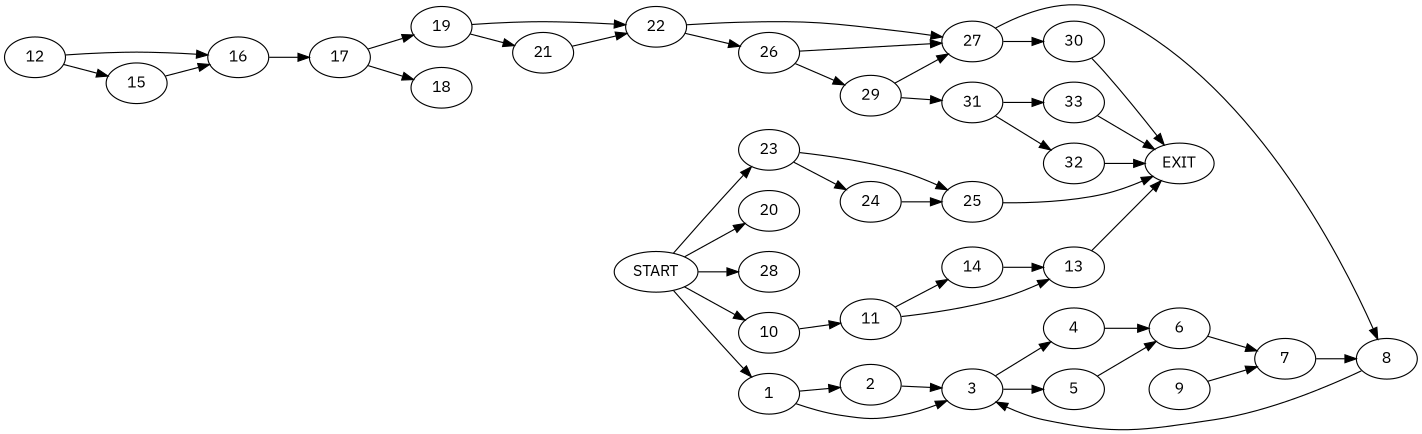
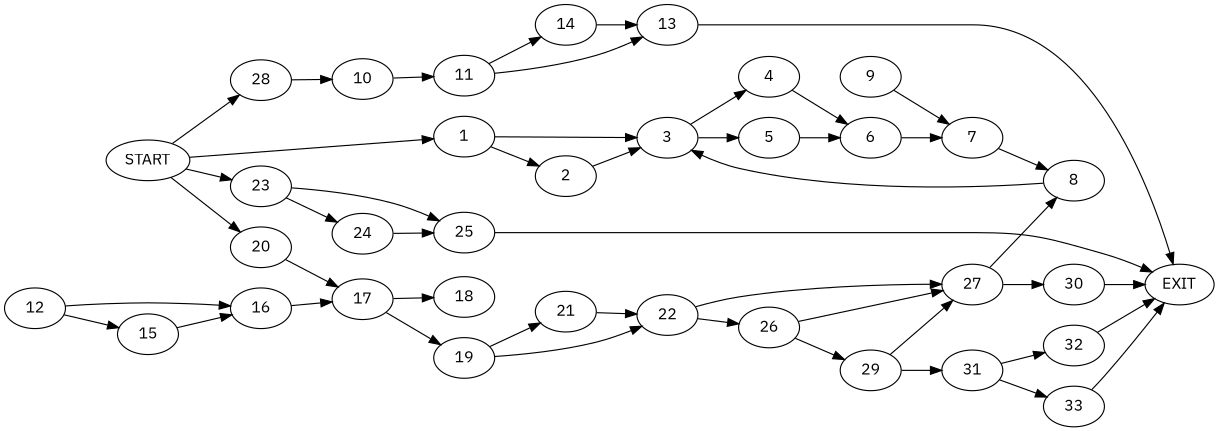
edge "20" -> "17": added
edge "START" -> "10": now "28" -> "10"
